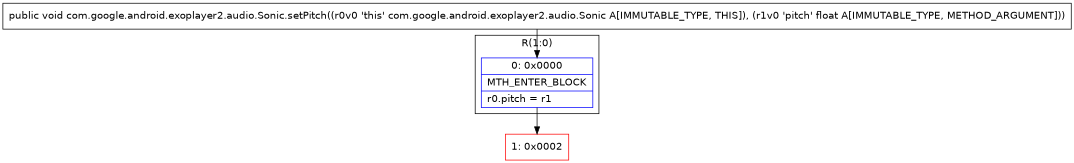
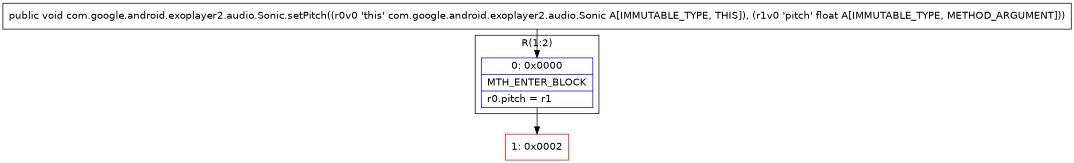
cluster "R(1:0)": label "R(1:0)" -> "R(1:2)"
